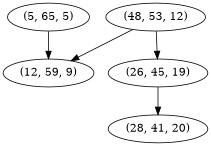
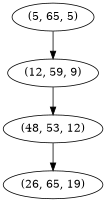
edge "(48, 53, 12)" -> "(12, 59, 9)": reversed
node "(26, 45, 19)": label "(26, 45, 19)" -> "(26, 65, 19)"
node "(28, 41, 20)": removed
